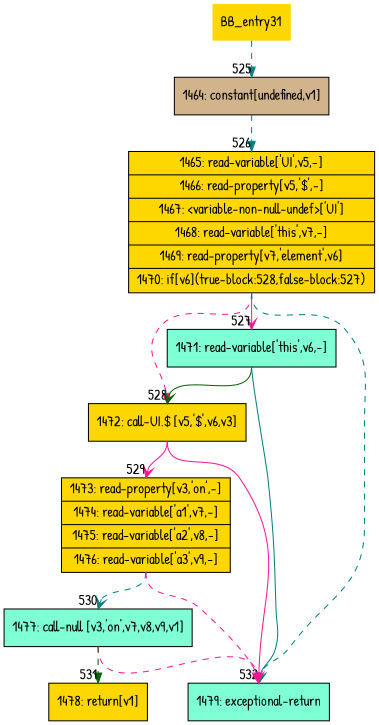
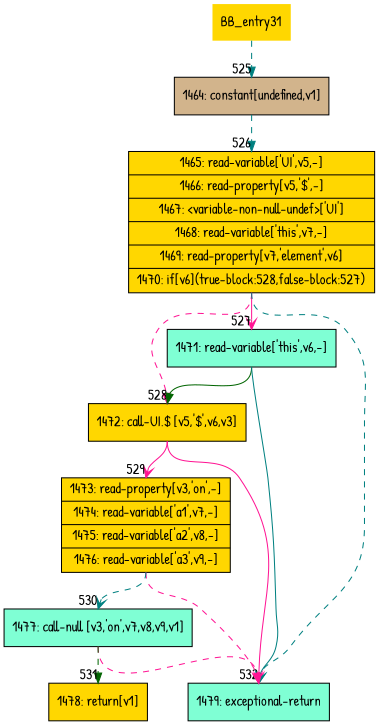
edge "1471: read-variable['this',v6,-]" -> "1472: call-UI.$ [v5,'$',v6,v3]": arrowhead vee -> normal
